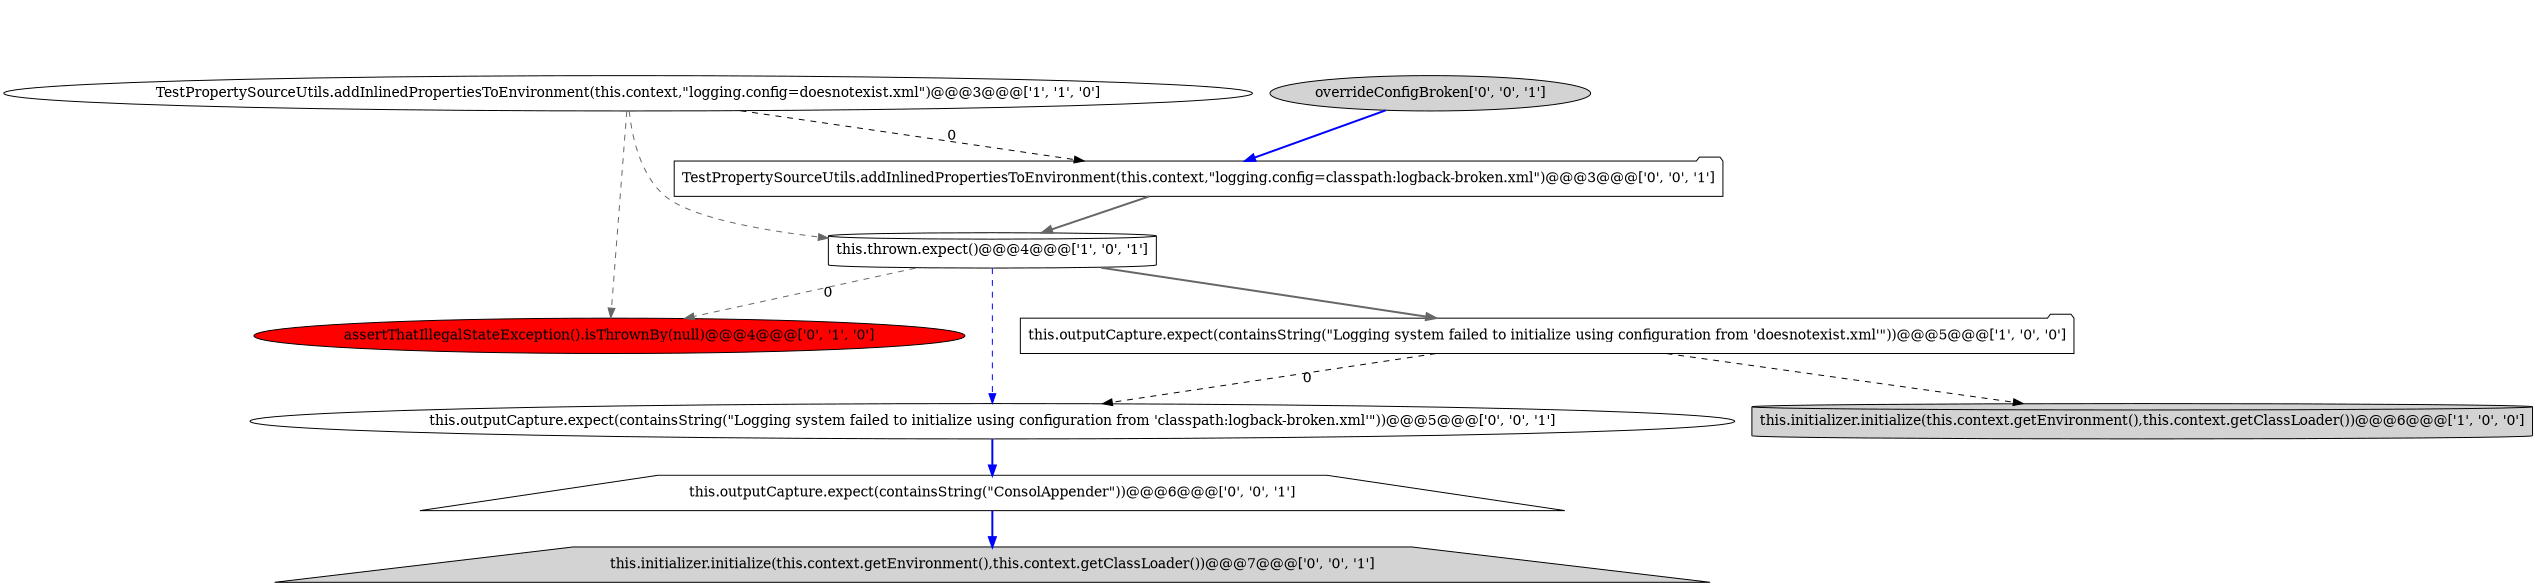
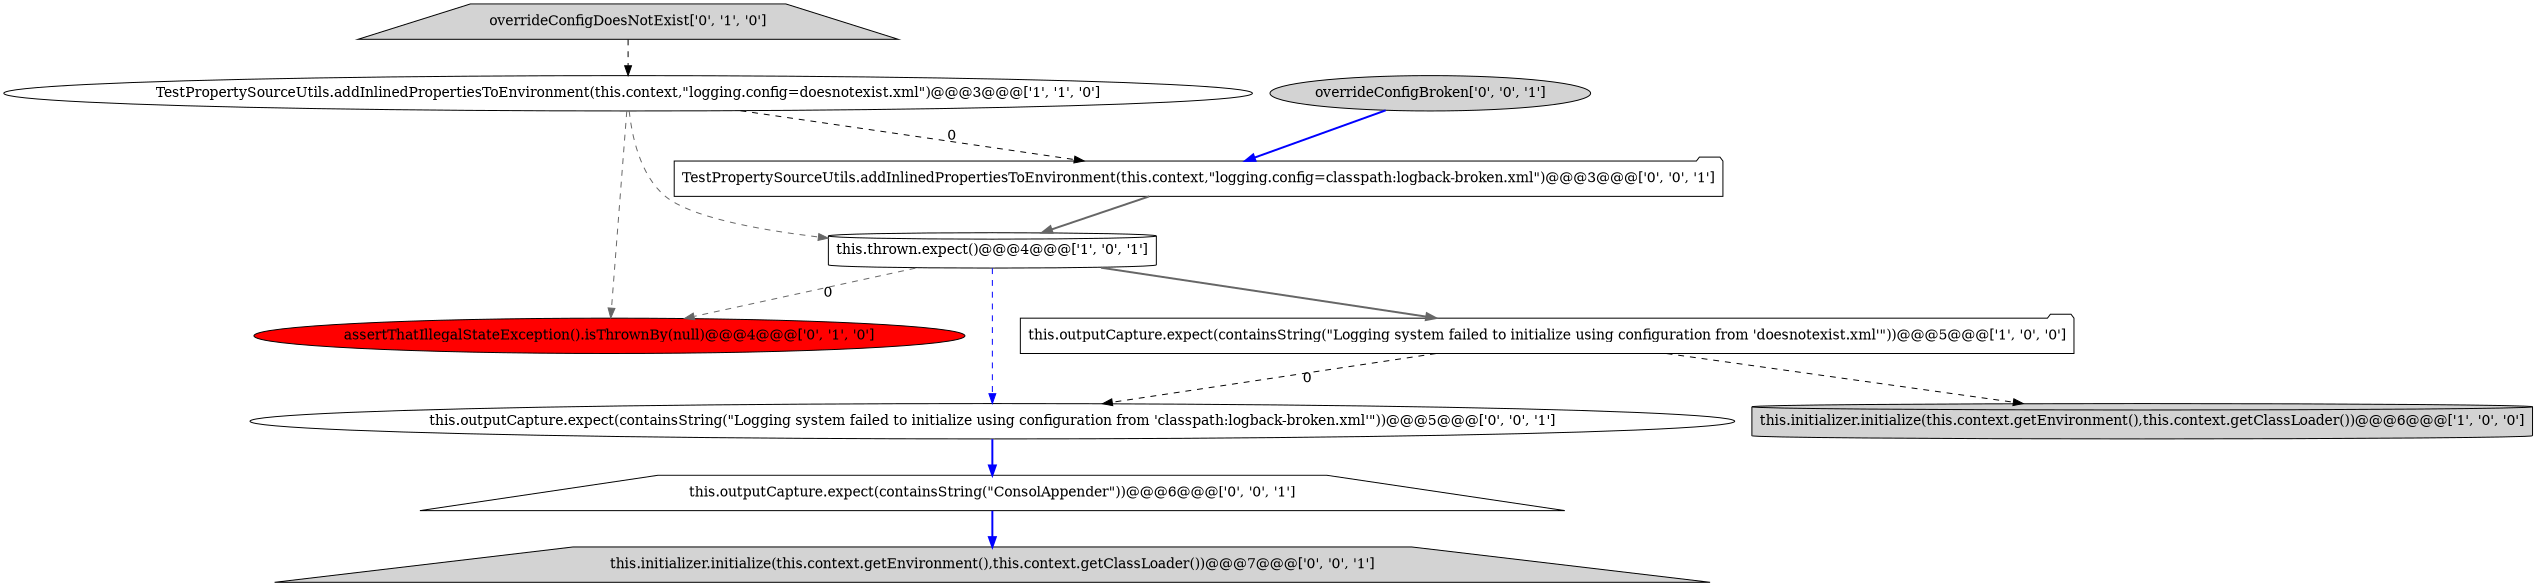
node "overrideConfigDoesNotExist['0', '1', '0']": added
